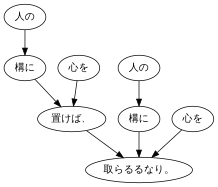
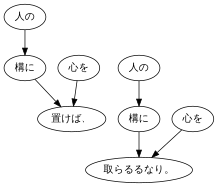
edge "置けば、" -> "取らるるなり。": removed
